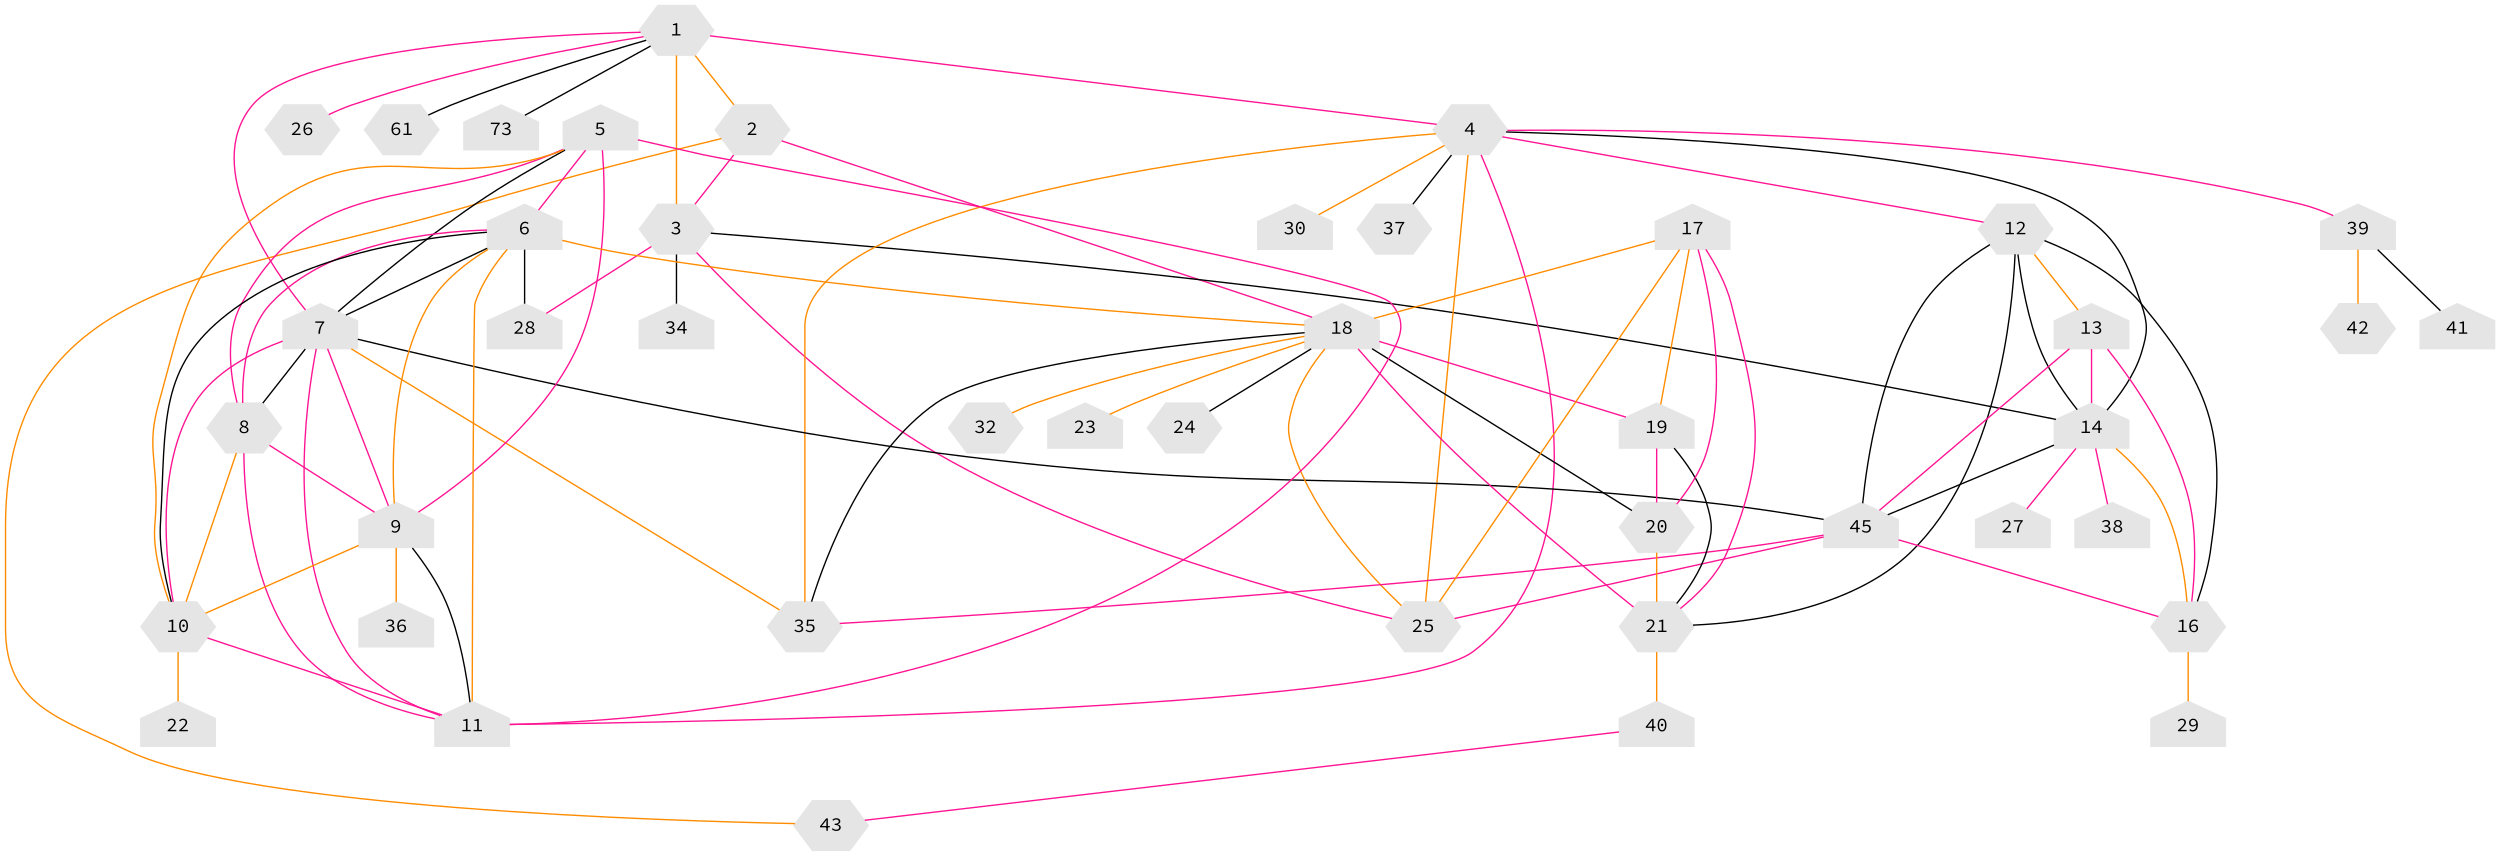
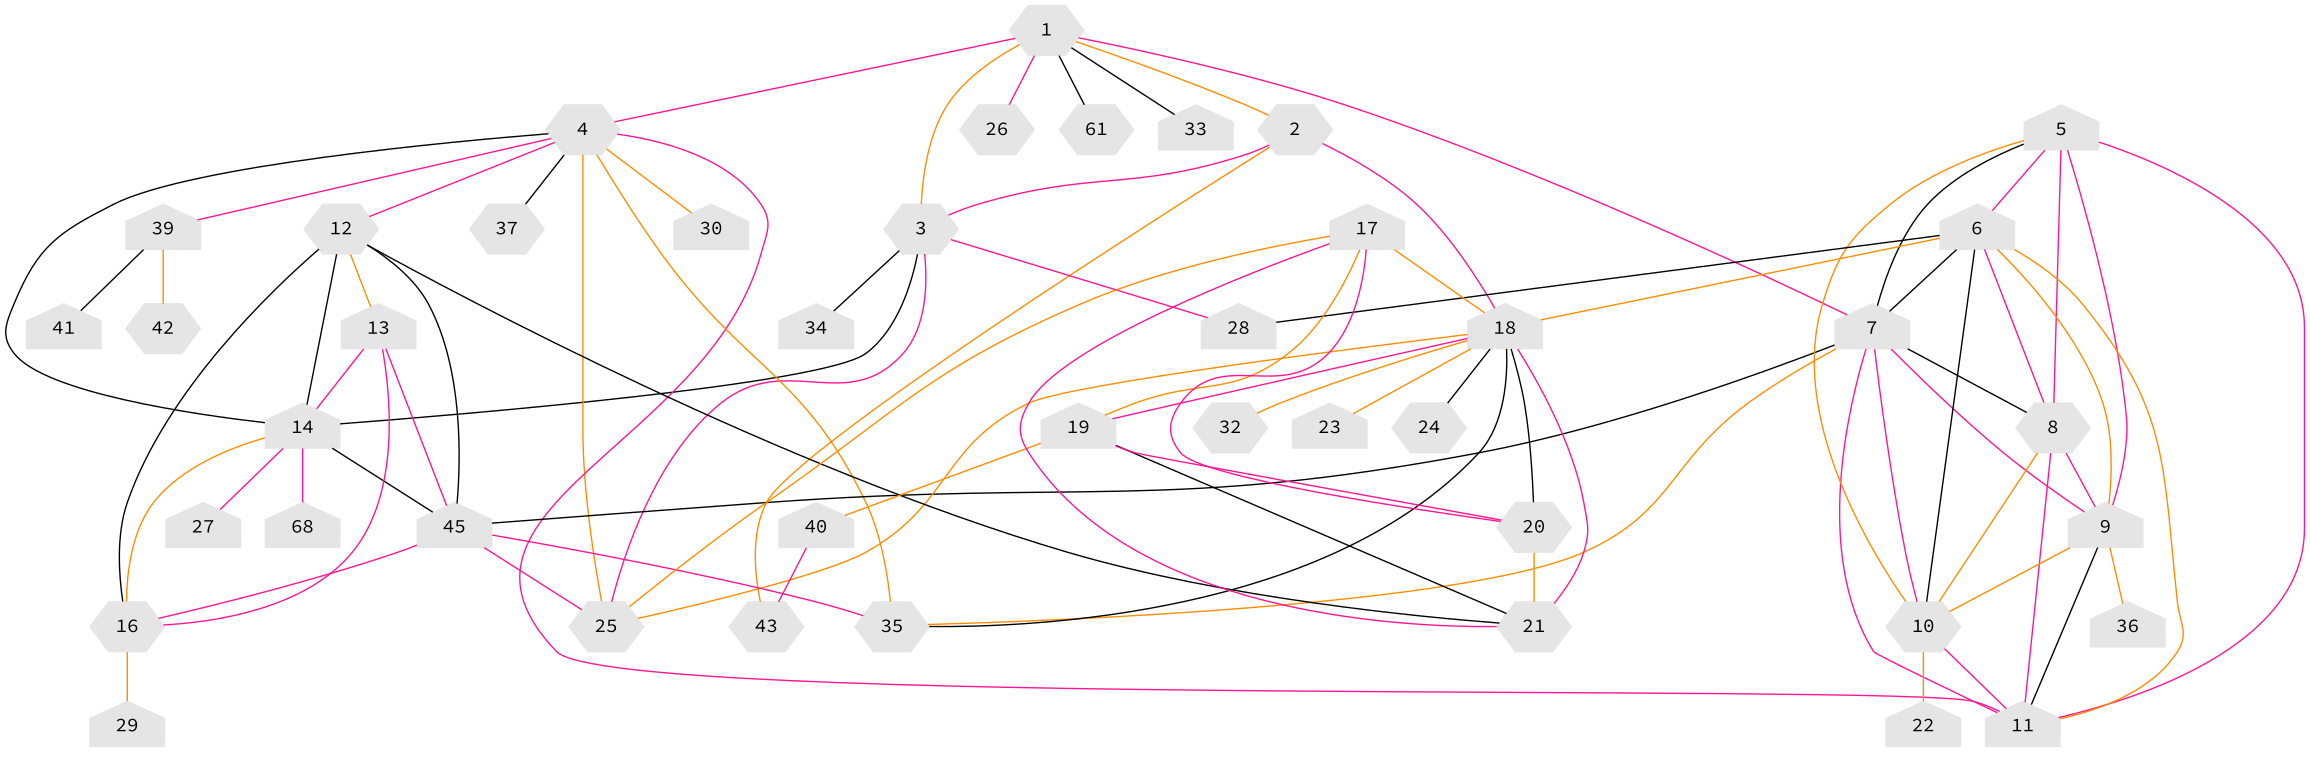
node "73": label "73" -> "33"
node "38": label "38" -> "68"
edge "21" -- "40": now "19" -- "40"
